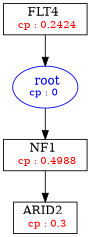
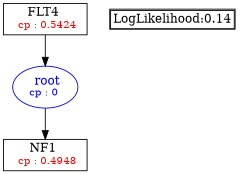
node "LogLikelihood:0.14": added
node "FLT4": text "cp : 0.2424" -> "cp : 0.5424"
node "NF1": text "cp : 0.4988" -> "cp : 0.4948"
node "ARID2": removed
